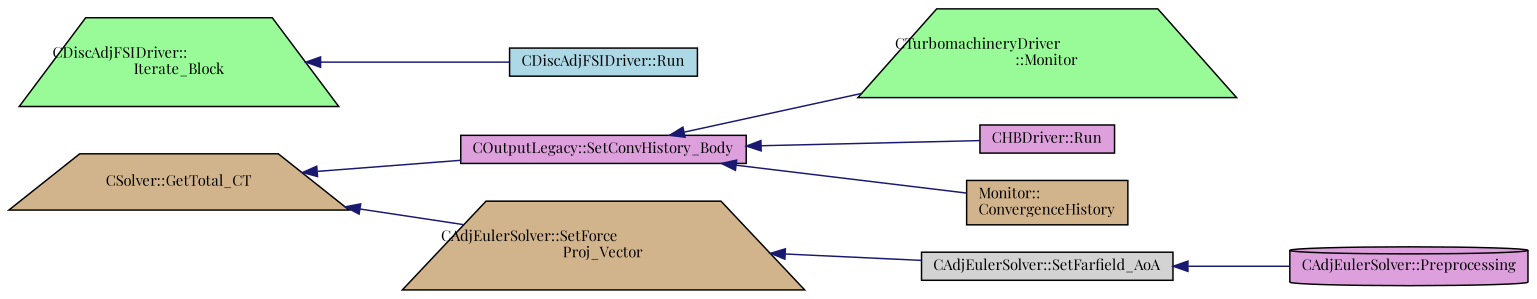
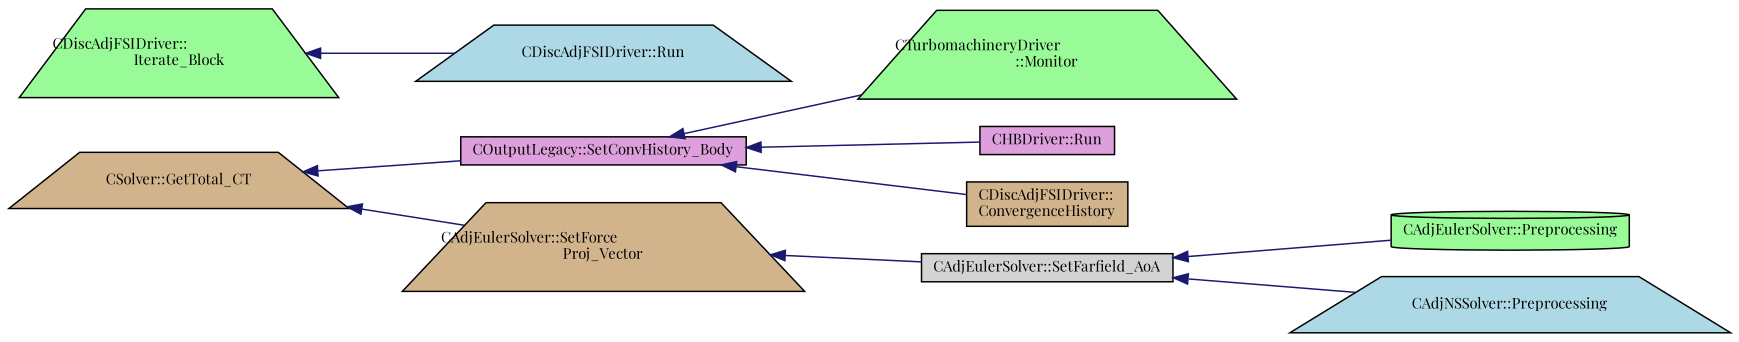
node "CDiscAdjFSIDriver::Run": shape box -> trapezium
node "Monitor:: ConvergenceHistory": label "Monitor:: ConvergenceHistory" -> "CDiscAdjFSIDriver:: ConvergenceHistory"
node "CAdjEulerSolver::Preprocessing": fillcolor plum -> palegreen
node "CAdjNSSolver::Preprocessing": added
